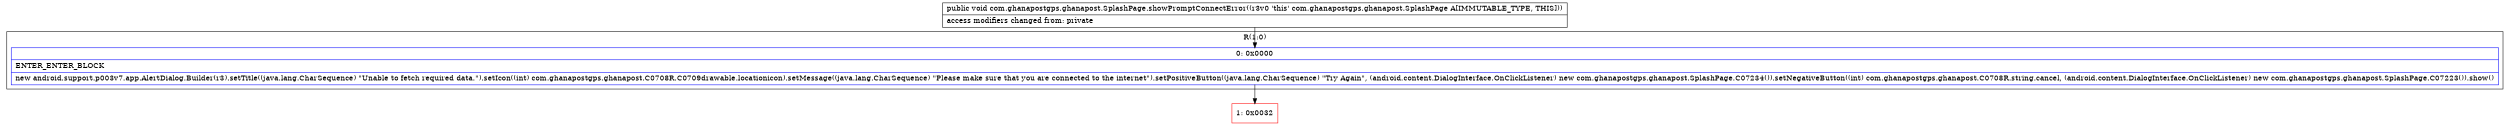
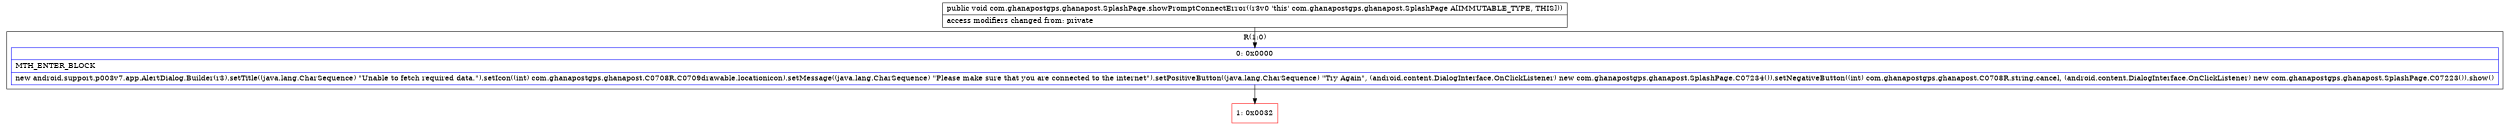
node "0: 0x0000": text "ENTER_ENTER_BLOCK" -> "MTH_ENTER_BLOCK"
